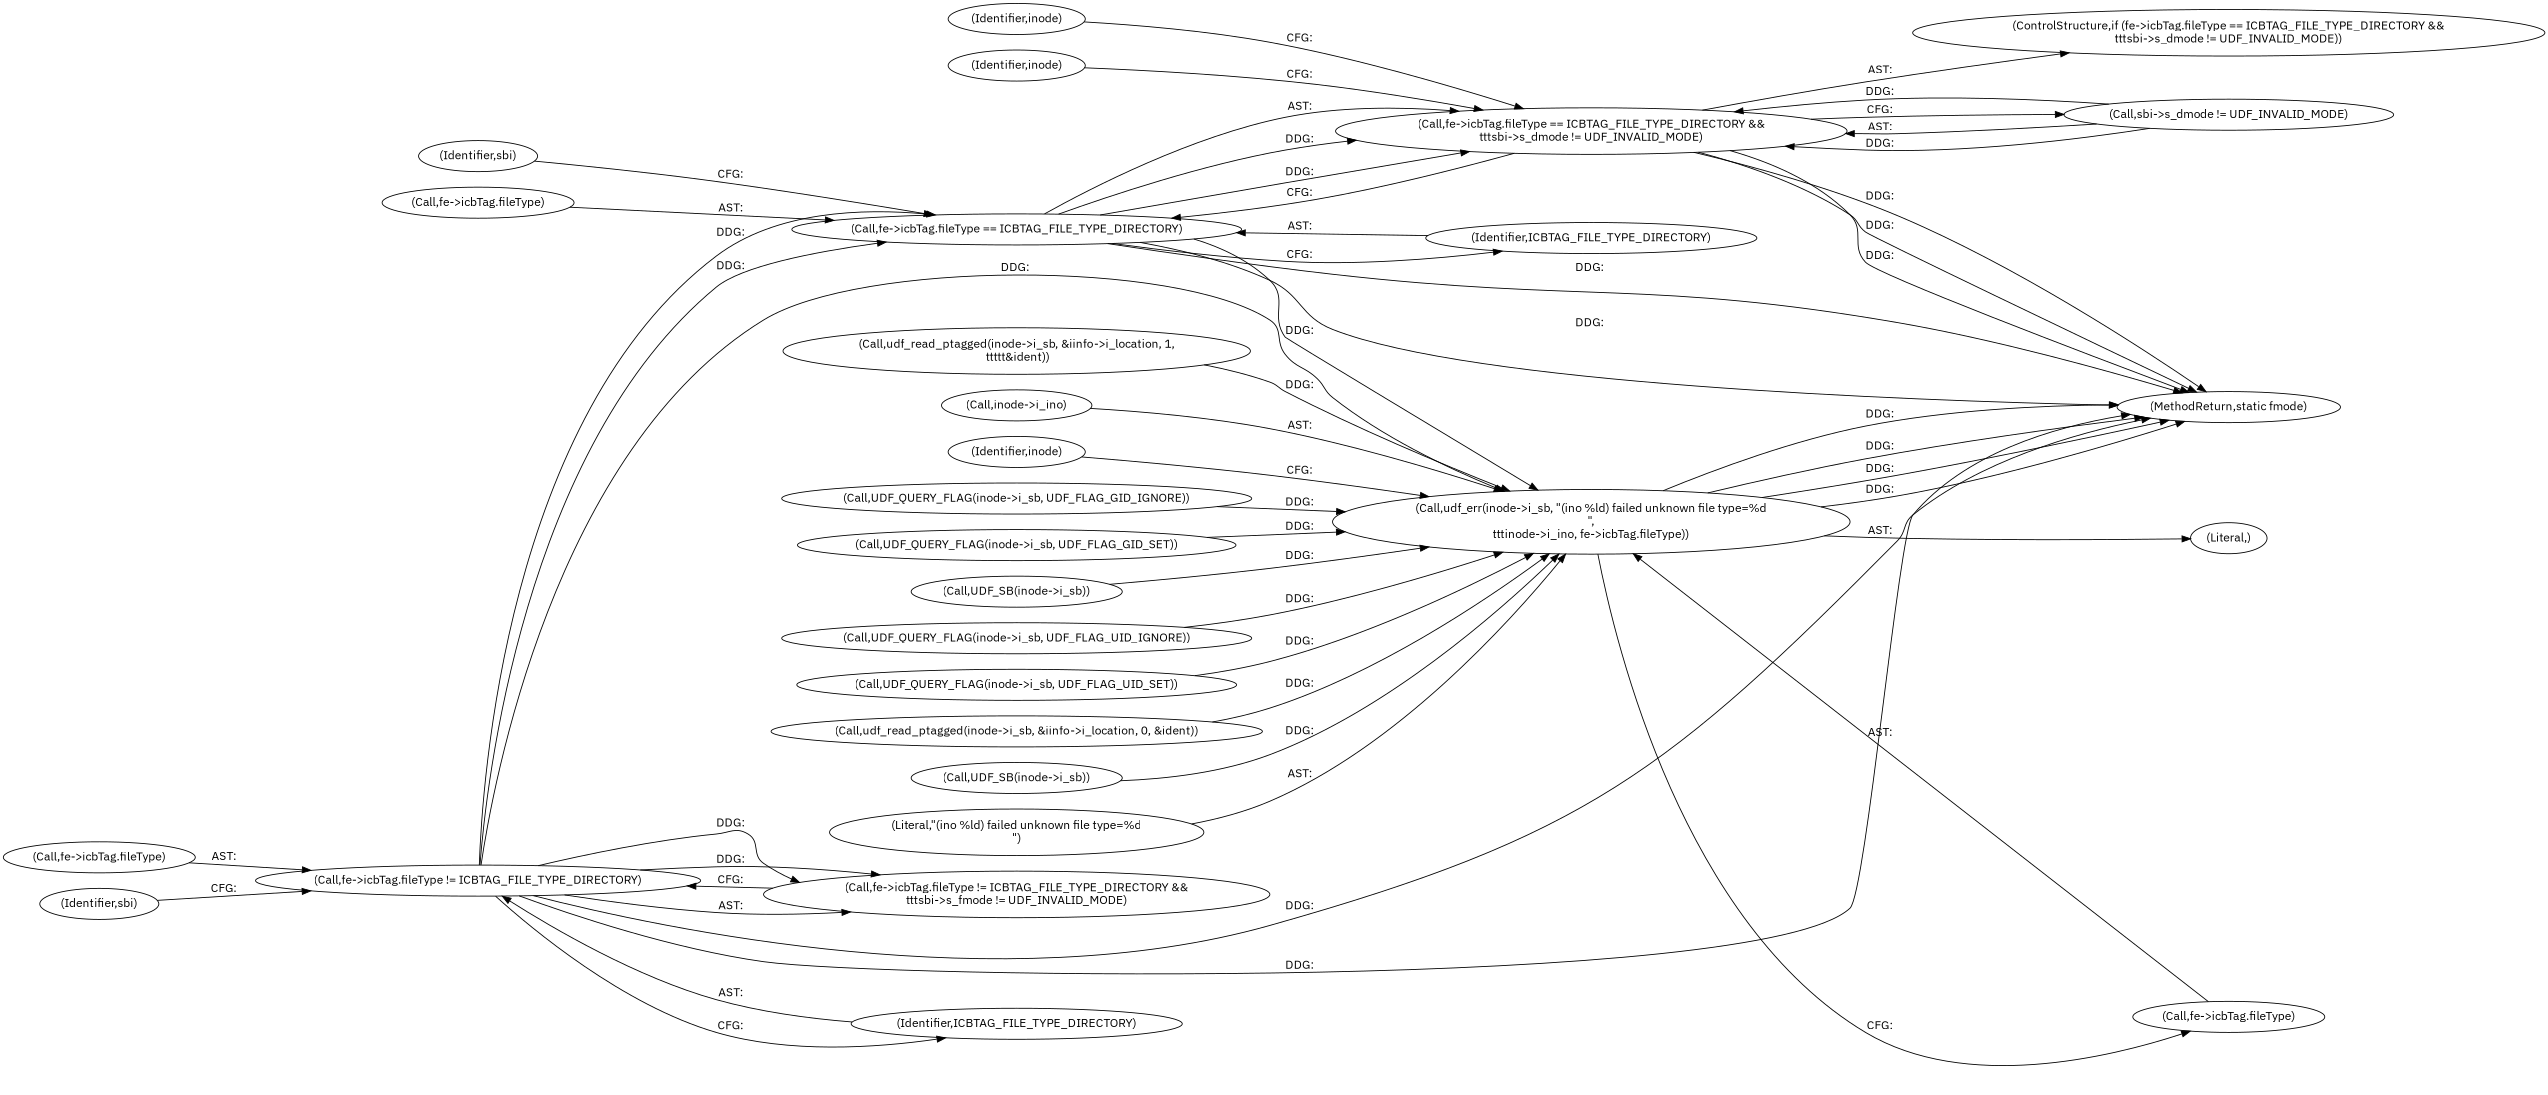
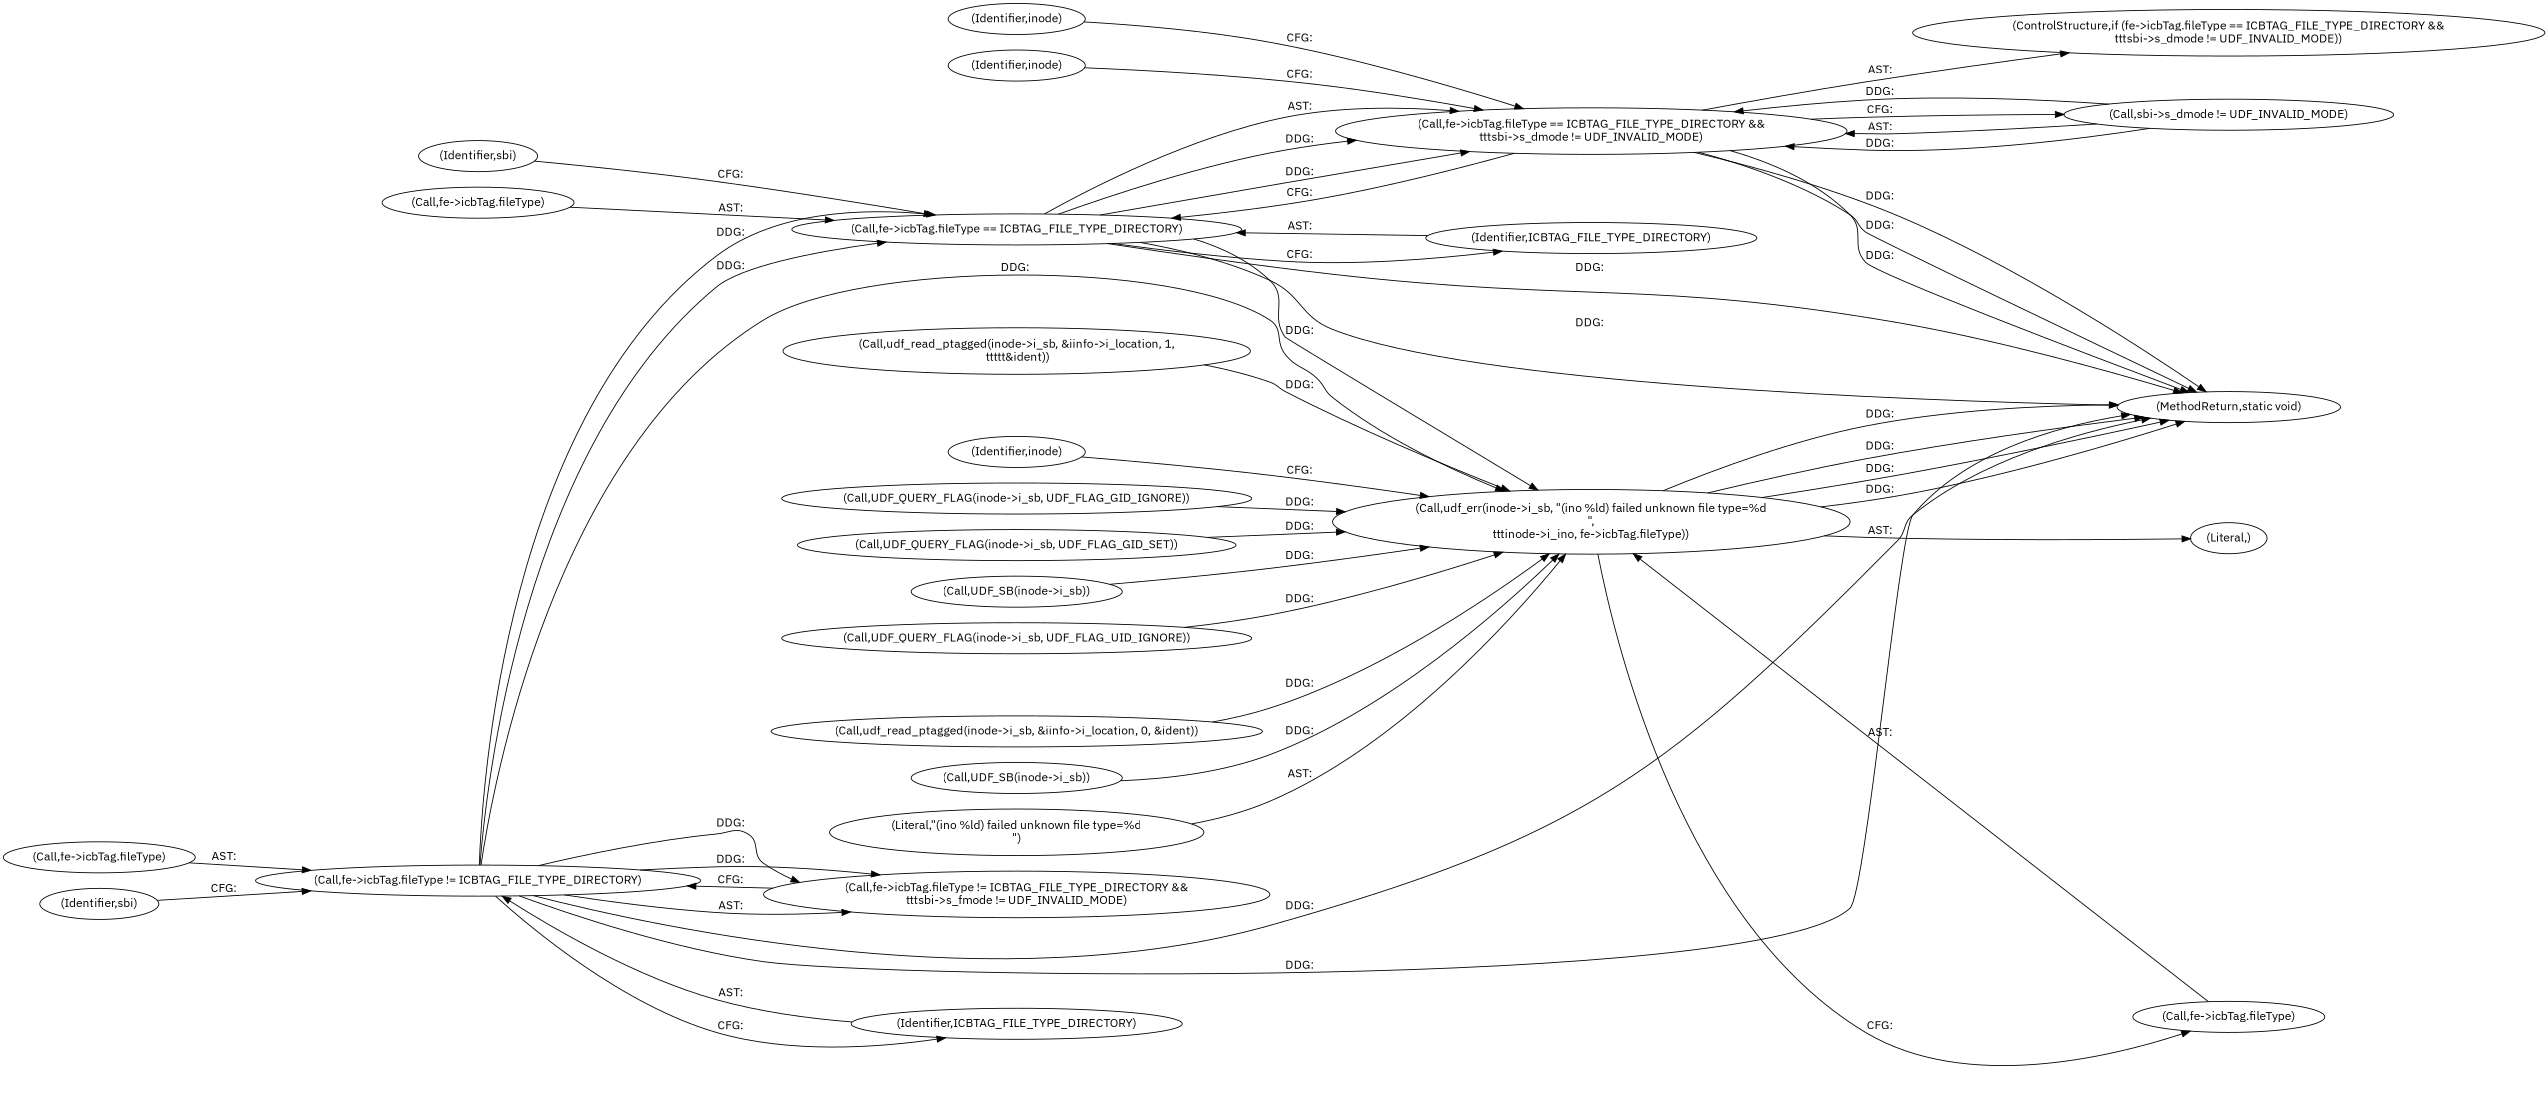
node "(Call,inode->i_ino)": removed
node "(MethodReturn,static fmode)": label "(MethodReturn,static fmode)" -> "(MethodReturn,static void)"
node "(Call,UDF_QUERY_FLAG(inode->i_sb, UDF_FLAG_UID_SET))": removed
